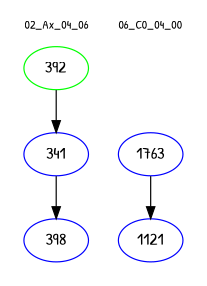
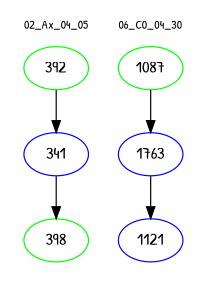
cluster "02_Ax_04_06": label "02_Ax_04_06" -> "02_Ax_04_05"
cluster "06_C0_04_00": label "06_C0_04_00" -> "06_C0_04_30"
node "1087": added
node "398": color blue -> green
